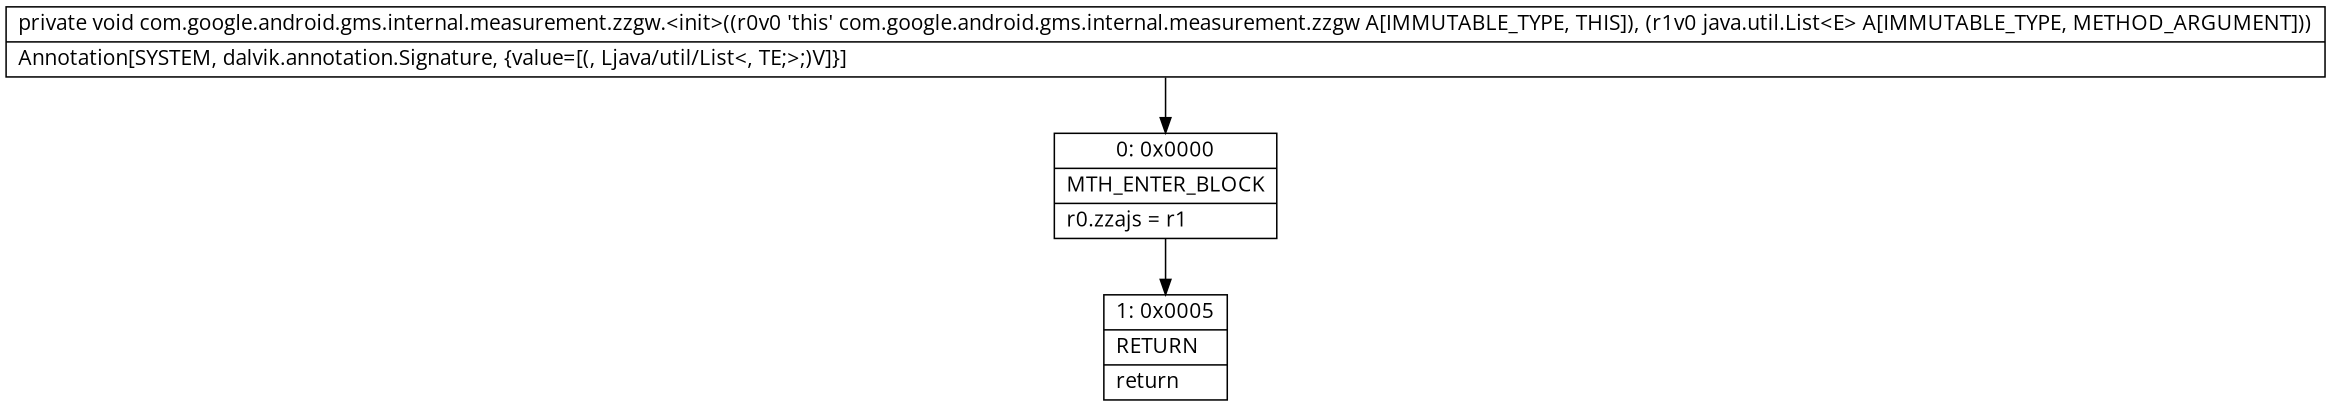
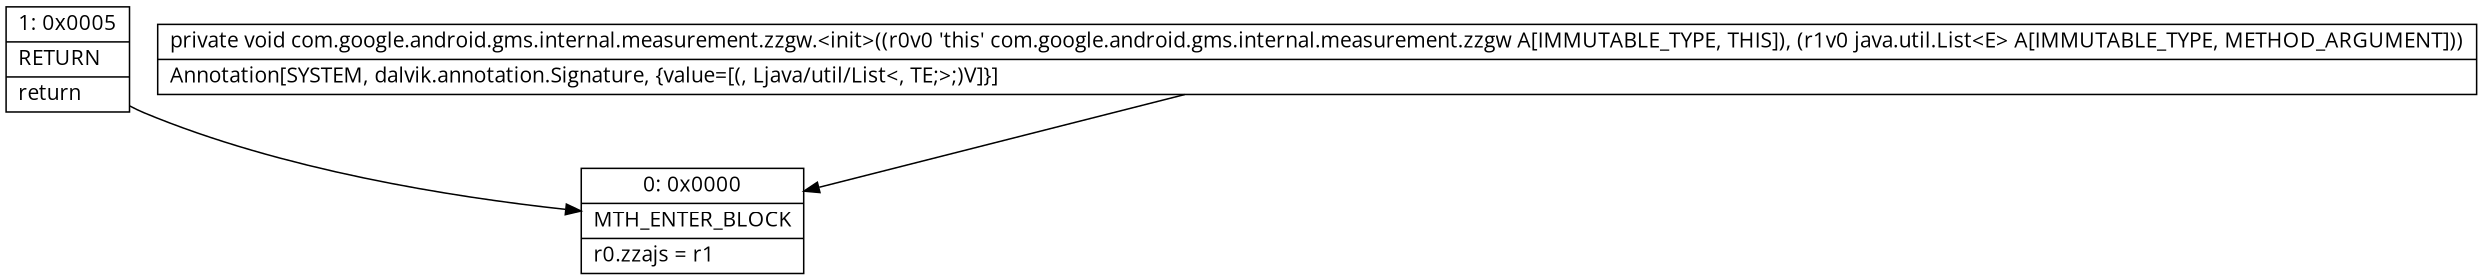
edge "0: 0x0000" -> "1: 0x0005": reversed
